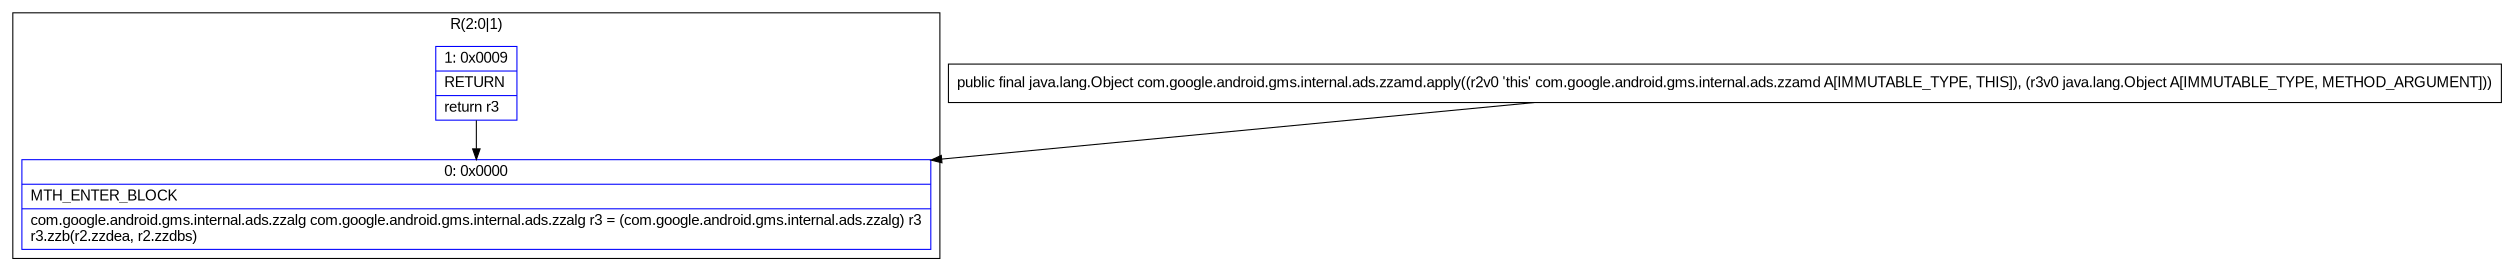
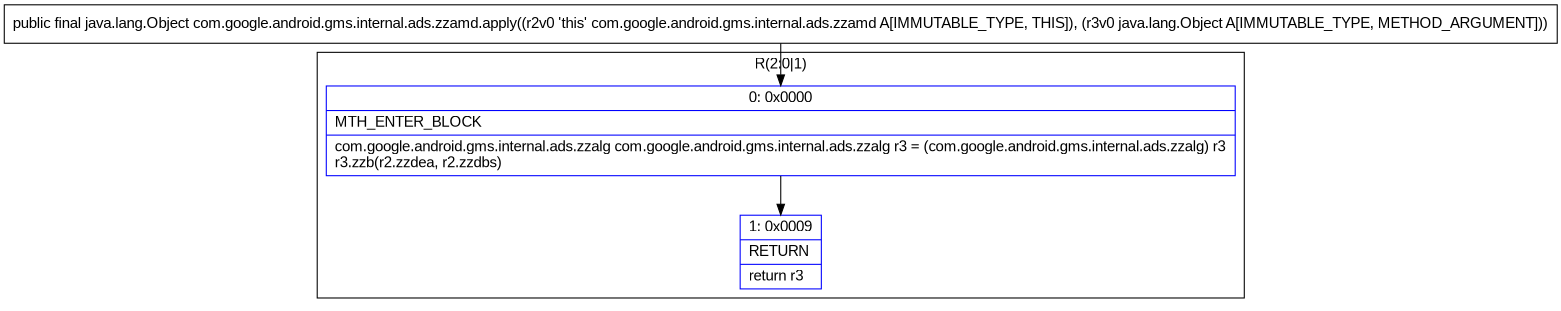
edge "1: 0x0009" -> "0: 0x0000": reversed
